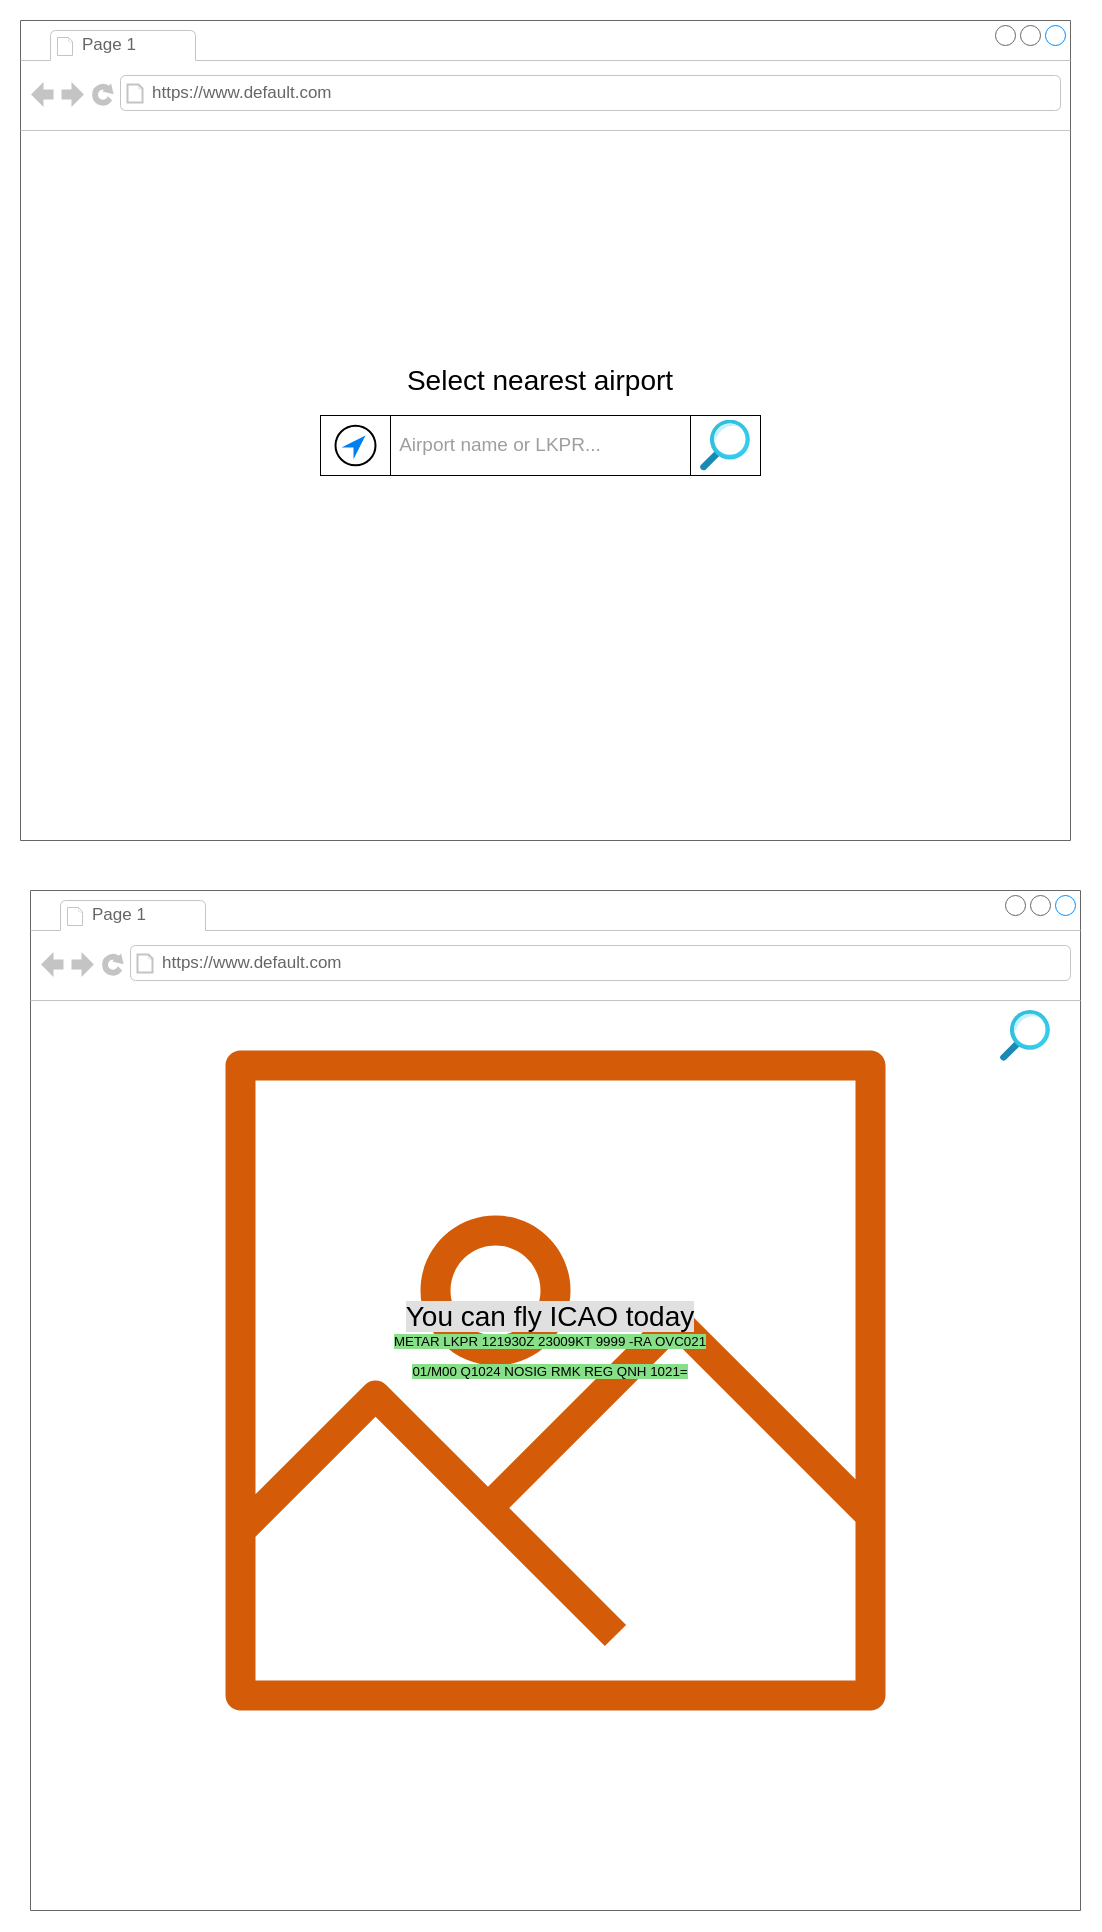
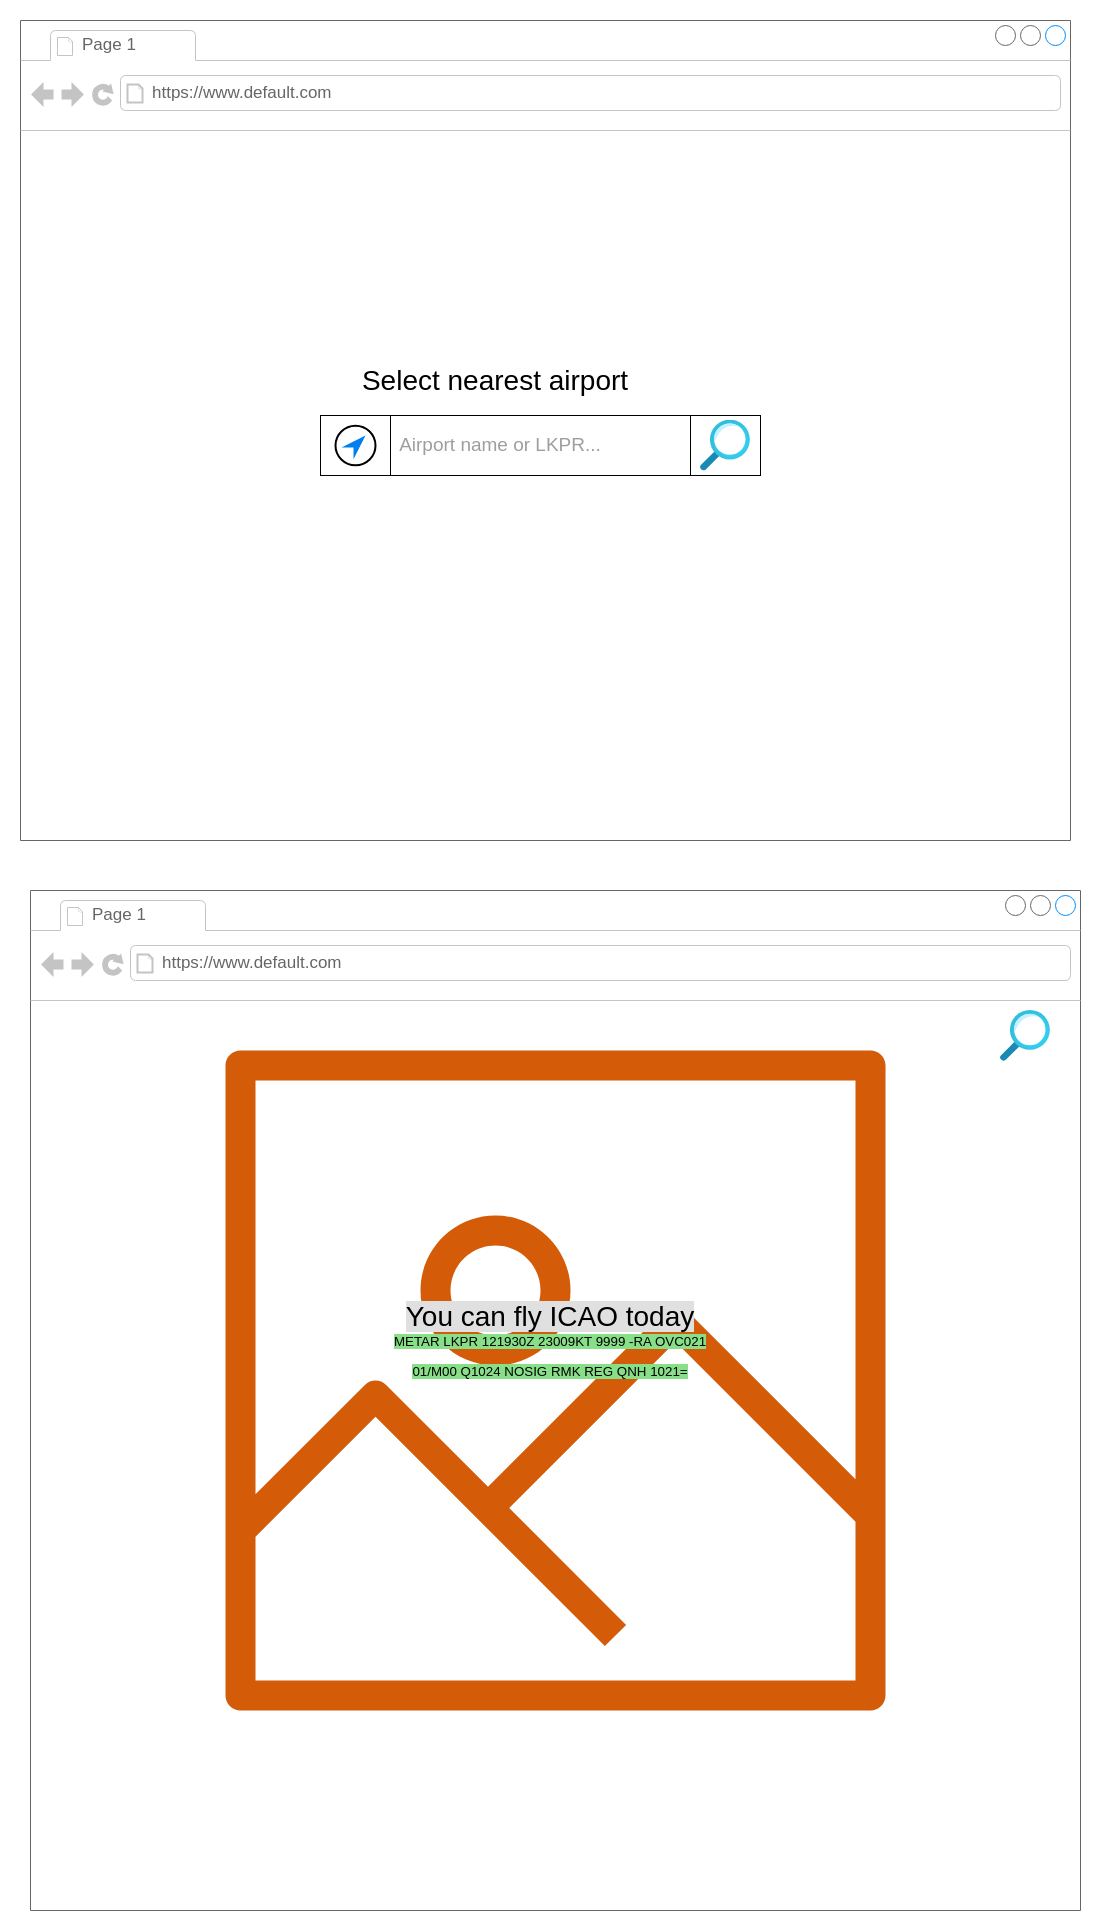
node "Select nearest airport": moved (541, 381) -> (496, 381)
